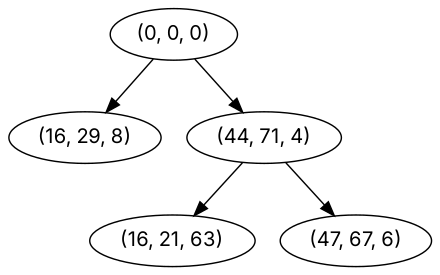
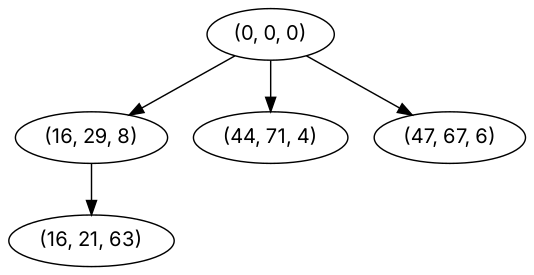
edge "(44, 71, 4)" -> "(16, 21, 63)": now "(16, 29, 8)" -> "(16, 21, 63)"
edge "(44, 71, 4)" -> "(47, 67, 6)": now "(0, 0, 0)" -> "(47, 67, 6)"
